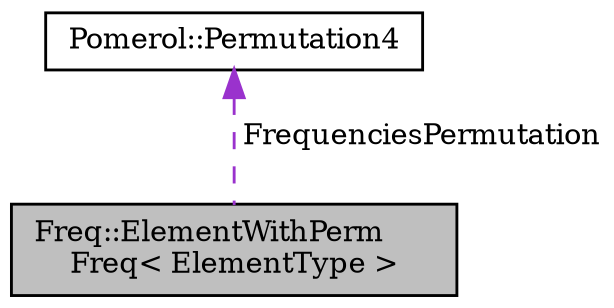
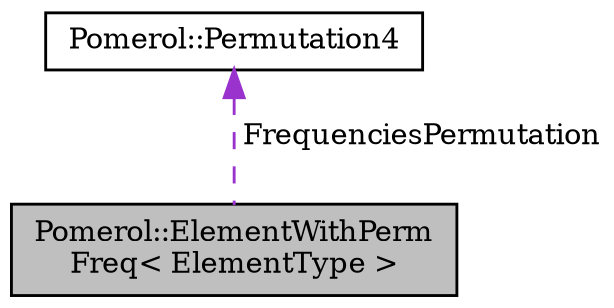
node "Freq::ElementWithPerm Freq< ElementType >": label "Freq::ElementWithPerm Freq< ElementType >" -> "Pomerol::ElementWithPerm Freq< ElementType >"
